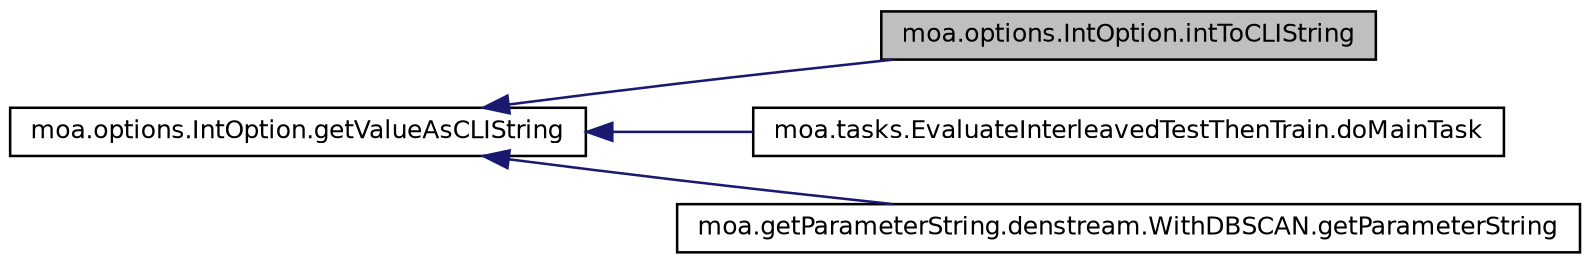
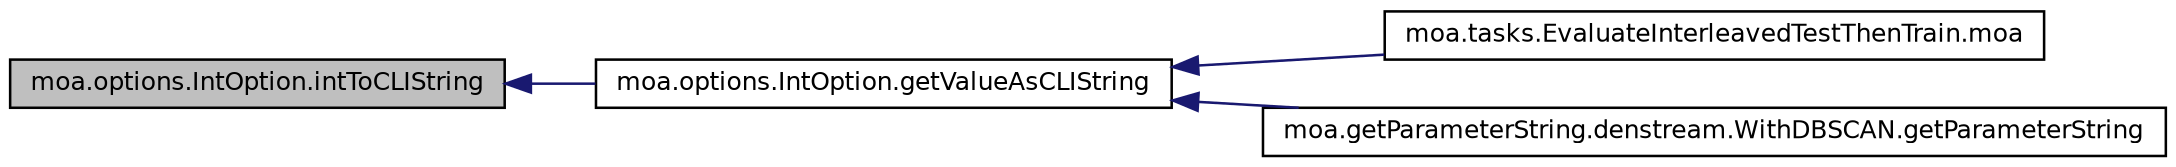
edge "moa.options.IntOption.intToCLIString" -> "moa.options.IntOption.getValueAsCLIString": reversed
node "moa.tasks.EvaluateInterleavedTestThenTrain.doMainTask": label "moa.tasks.EvaluateInterleavedTestThenTrain.doMainTask" -> "moa.tasks.EvaluateInterleavedTestThenTrain.moa"
